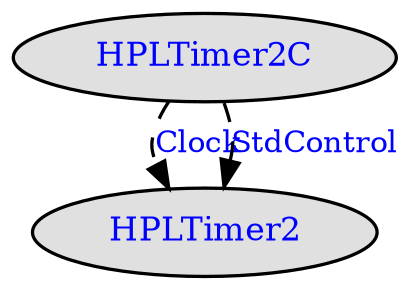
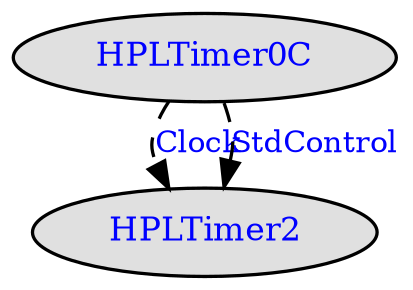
node "HPLTimer2C": label "HPLTimer2C" -> "HPLTimer0C"
